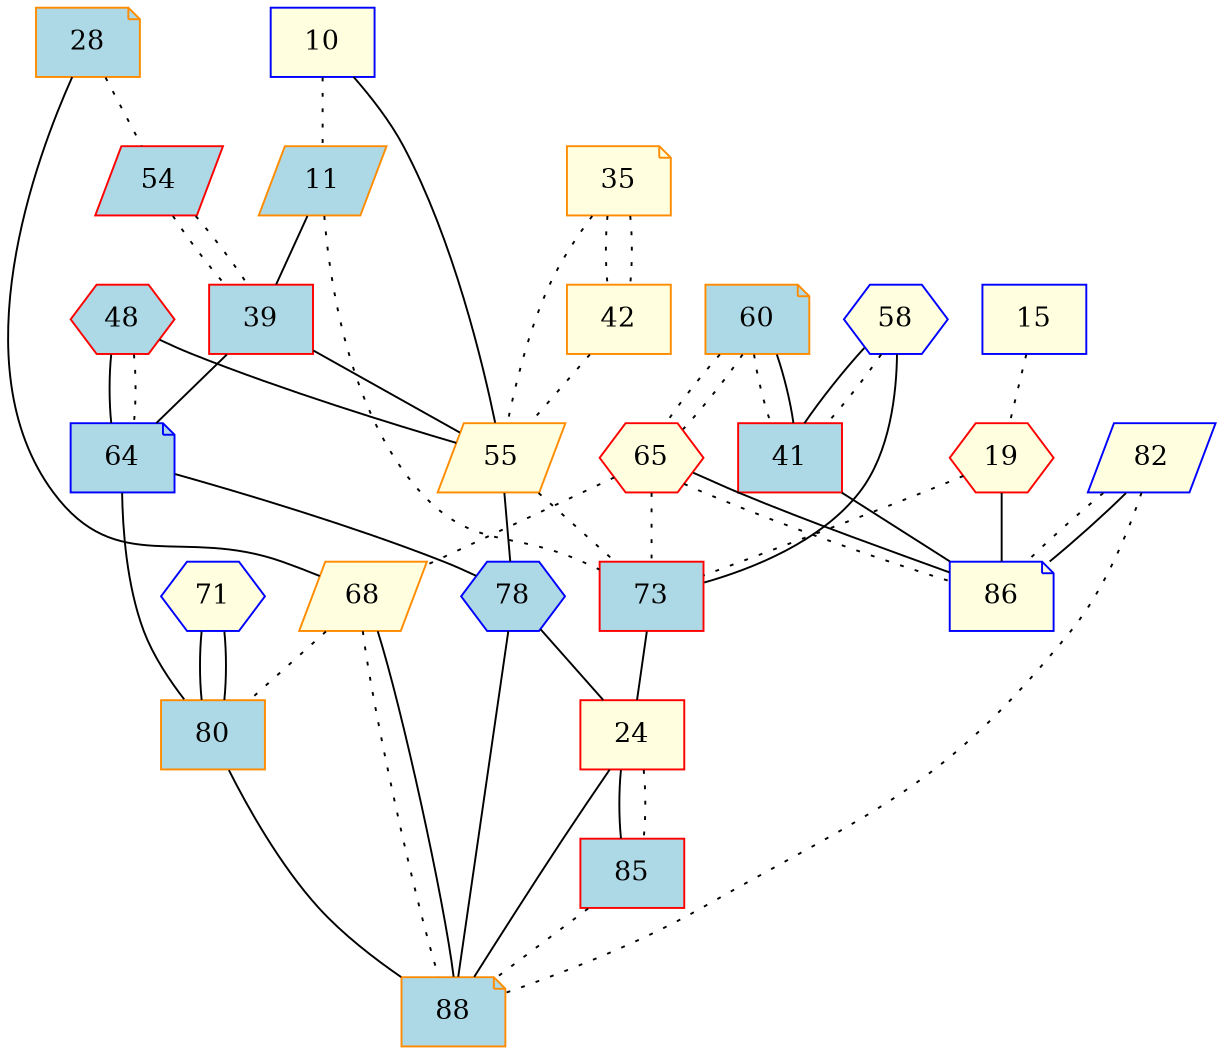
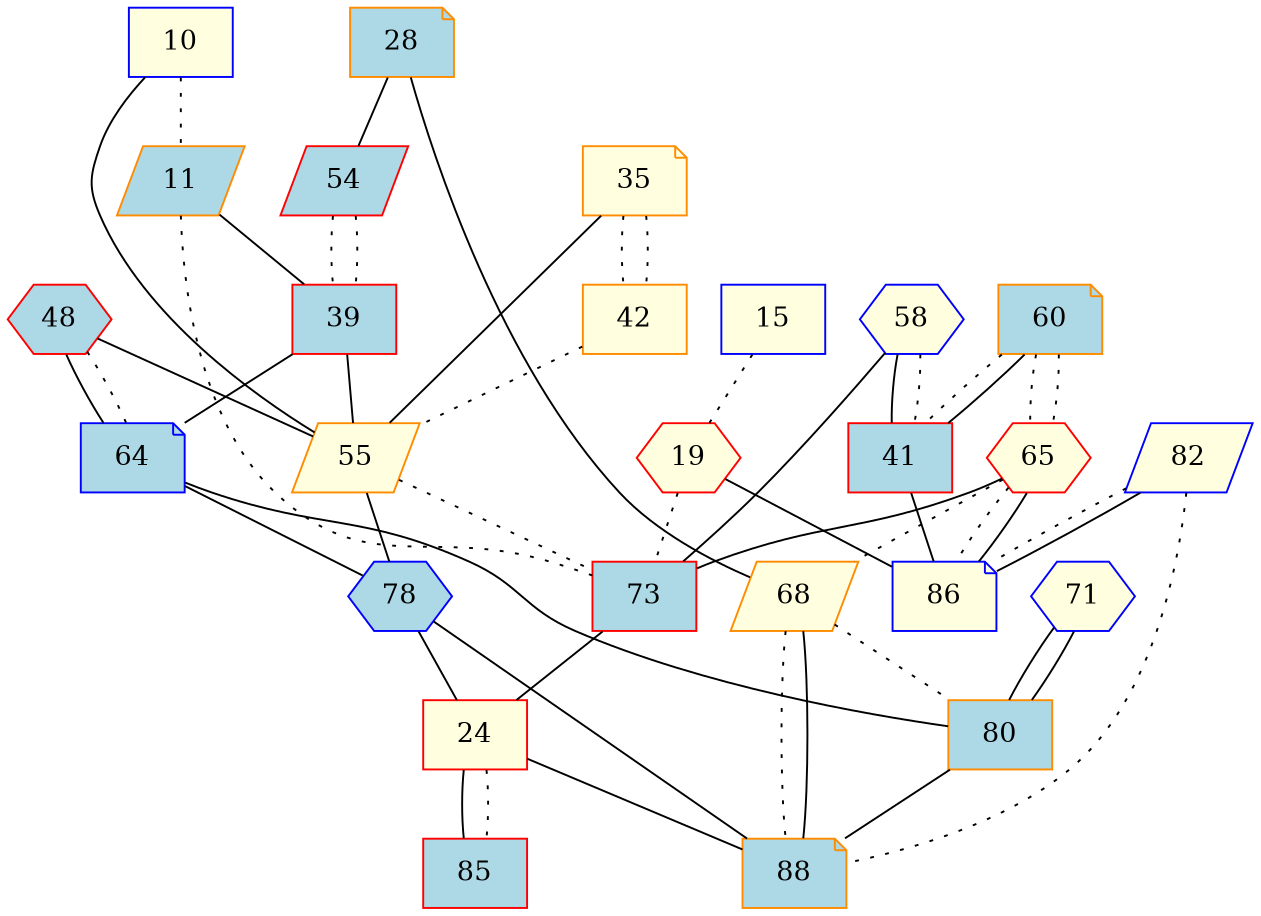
edge "28" -- "54": style dotted -> solid
edge "35" -- "55": style dotted -> solid
edge "65" -- "73": style dotted -> solid
edge "85" -- "88": removed
